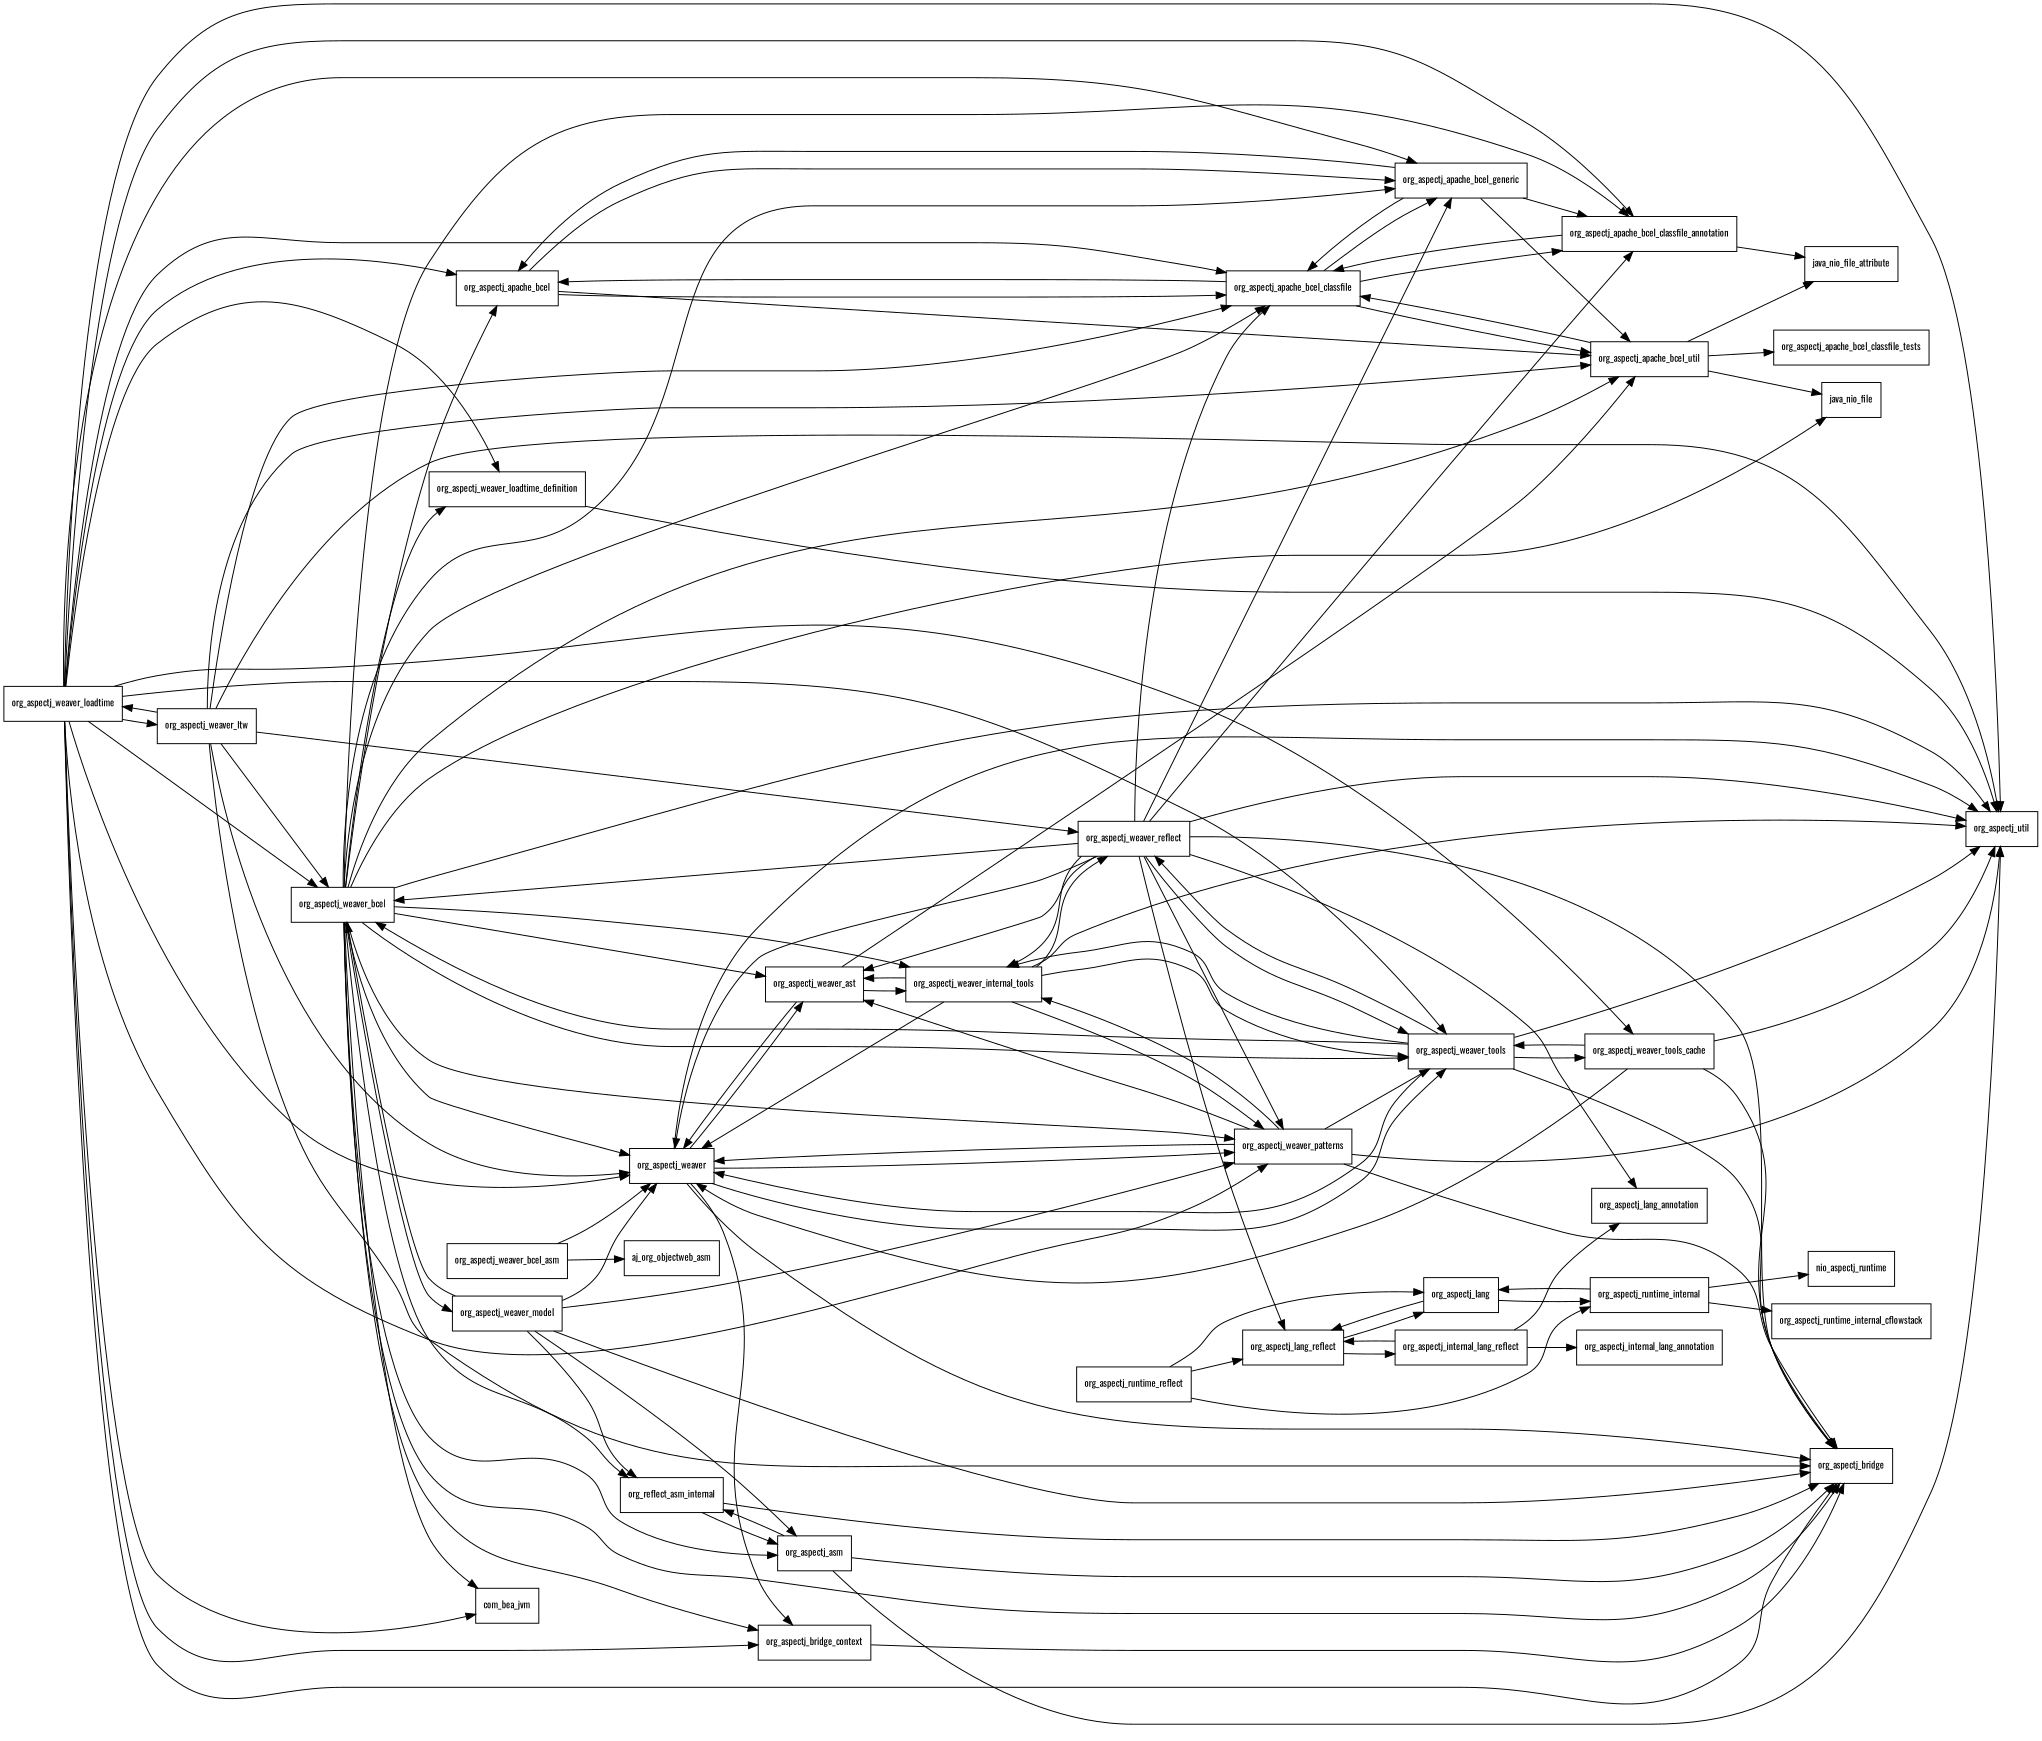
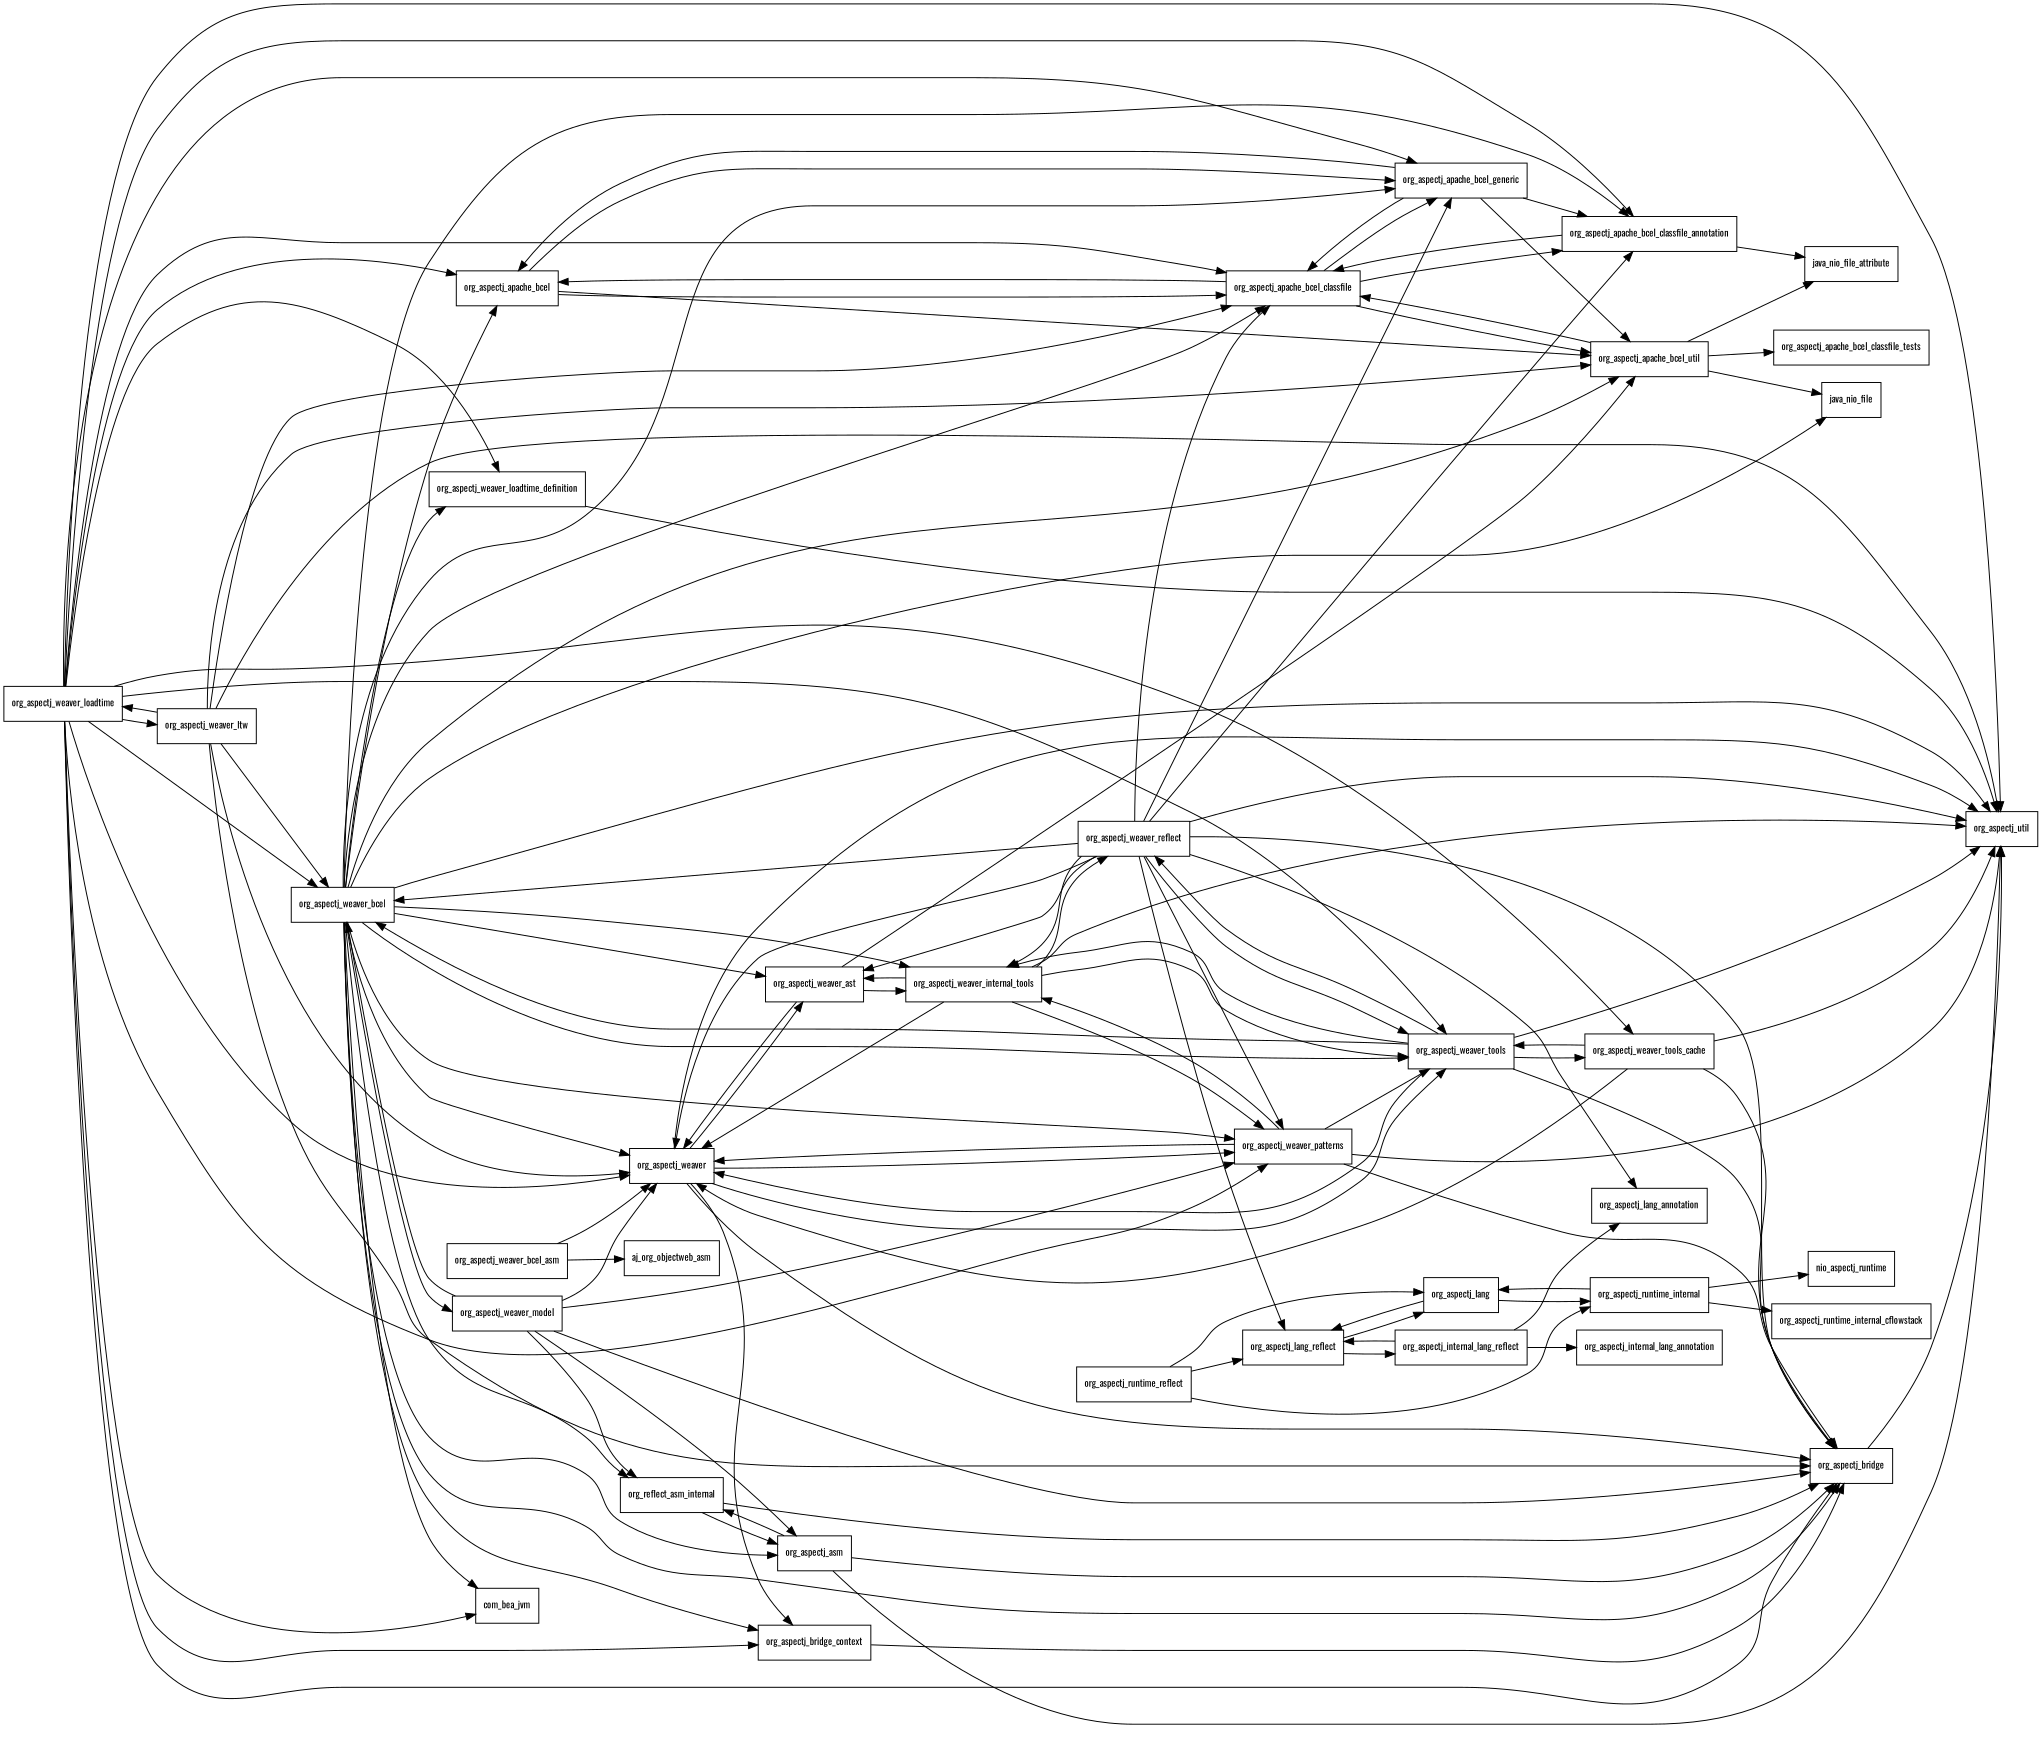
edge "org_aspectj_weaver_ltw" -> "org_aspectj_weaver_reflect": removed
edge "org_aspectj_weaver_patterns" -> "org_aspectj_weaver_ast": removed
edge "org_aspectj_bridge" -> "org_aspectj_util": added
